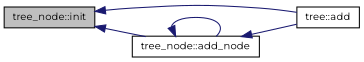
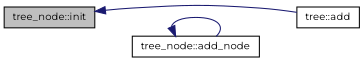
edge "tree::add" -> "tree_node::add_node": removed
edge "tree_node::add_node" -> "tree_node::init": removed
